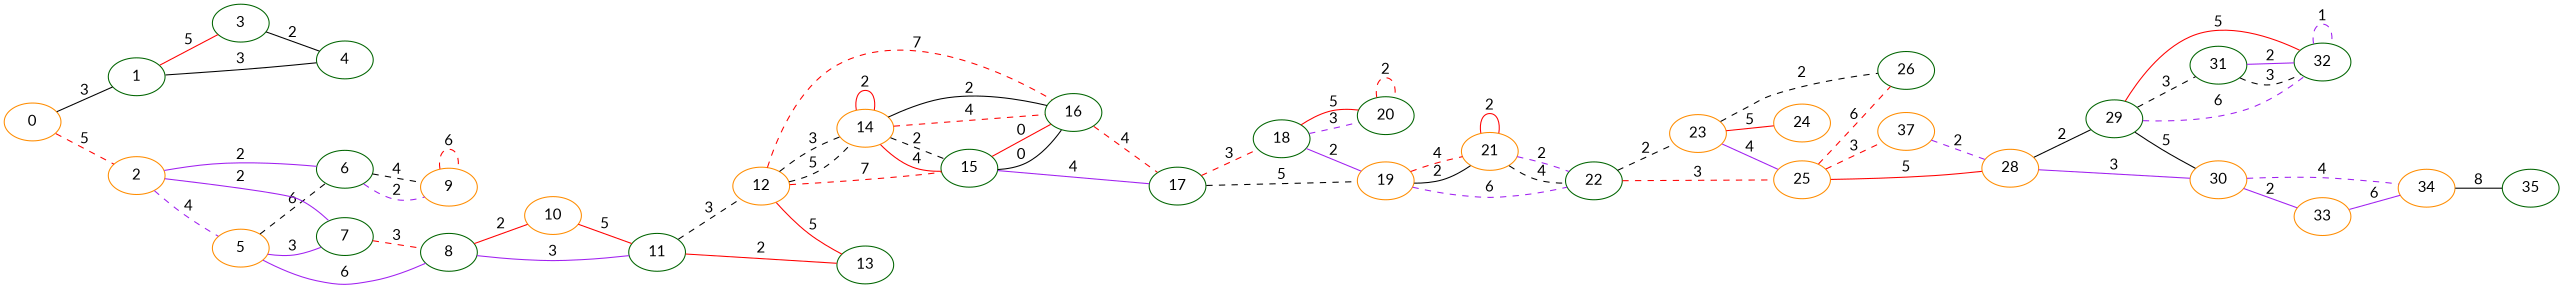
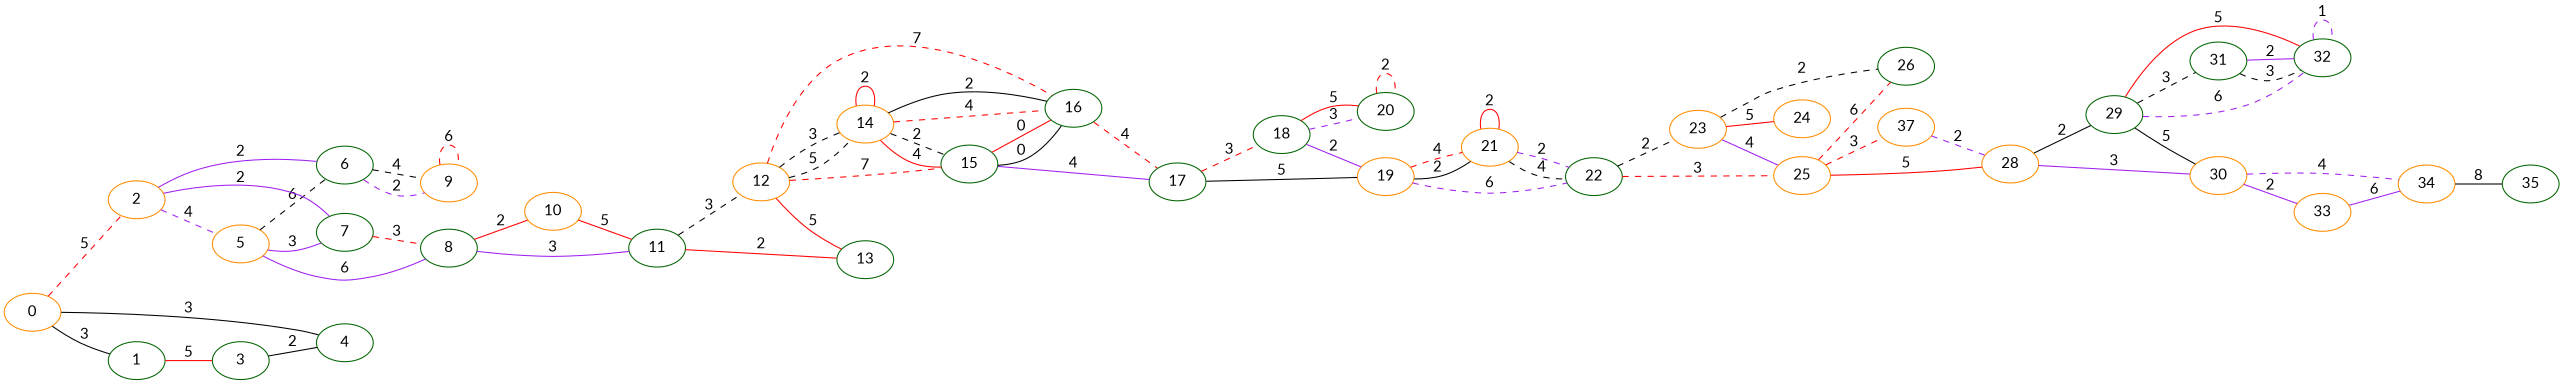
edge "4" -- "1": now "4" -- "0"
edge "19" -- "17": style dashed -> solid
